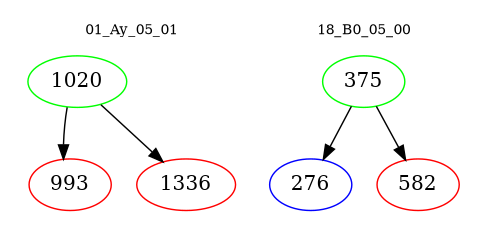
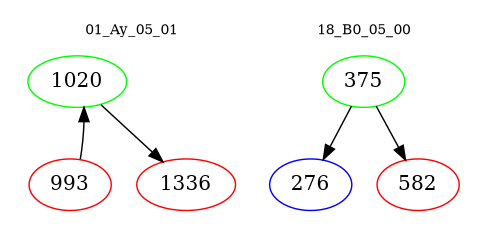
edge "1020" -> "993": reversed
